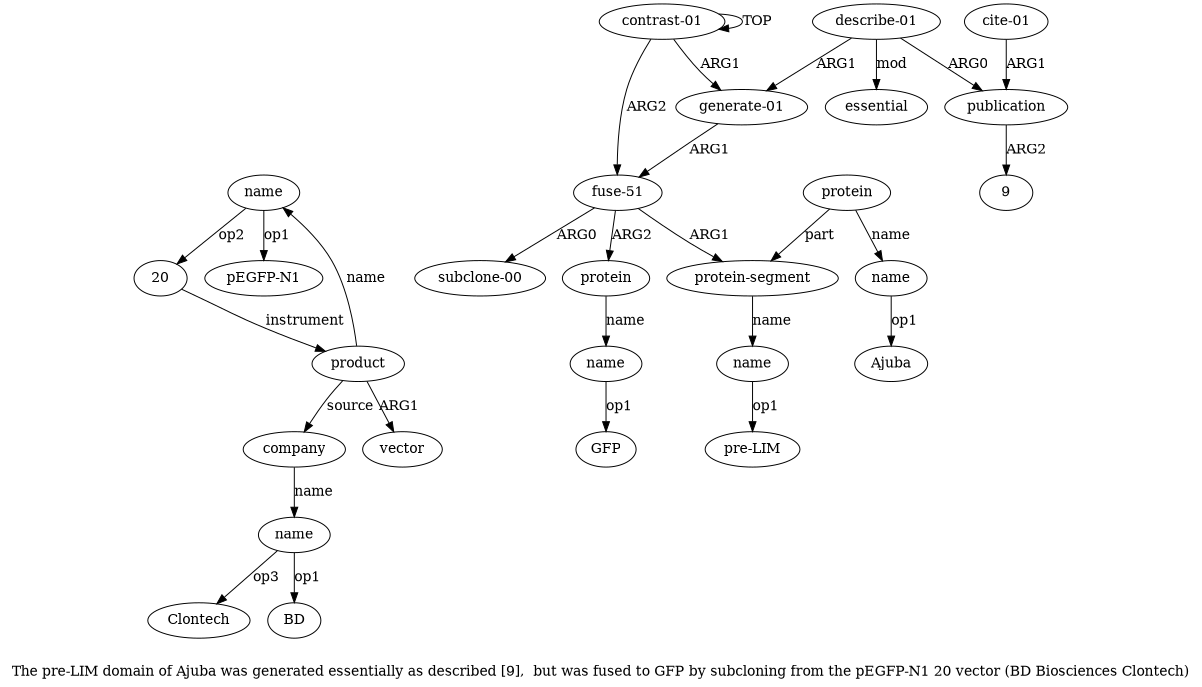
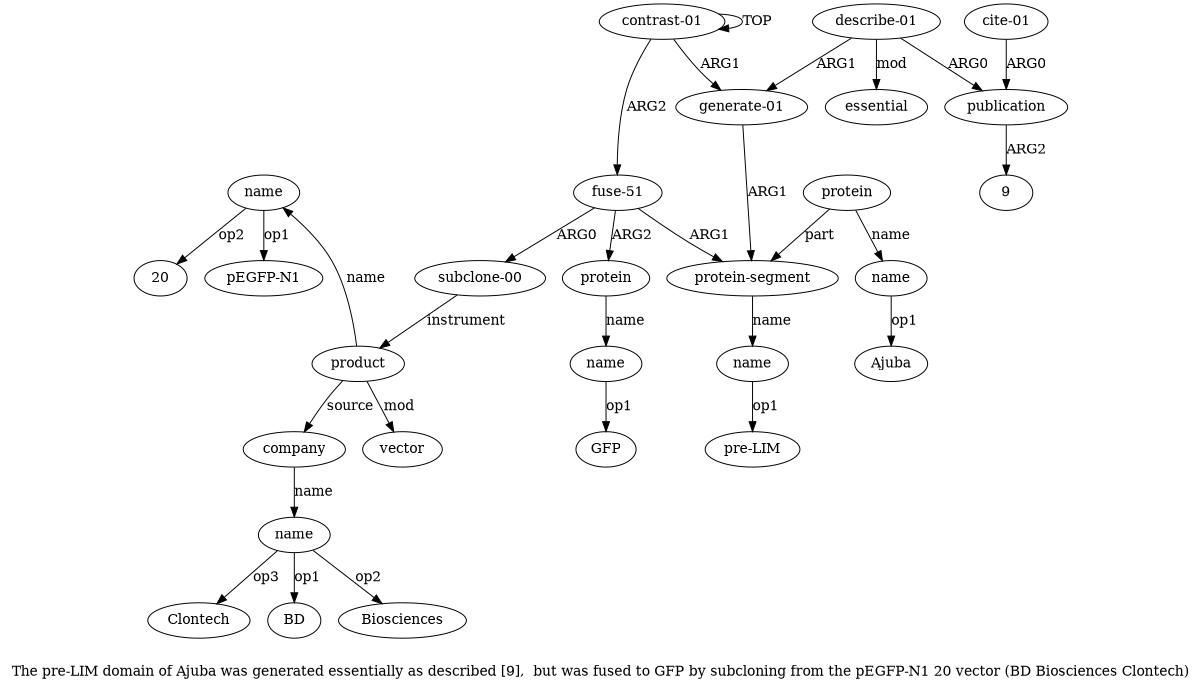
edge "cite-01" -> "publication": label "ARG1" -> "ARG0"
edge "generate-01" -> "fuse-51": now "generate-01" -> "protein-segment"
edge "20" -> "product": now "subclone-00" -> "product"
edge "product" -> "vector": label "ARG1" -> "mod"
node "Biosciences": added
